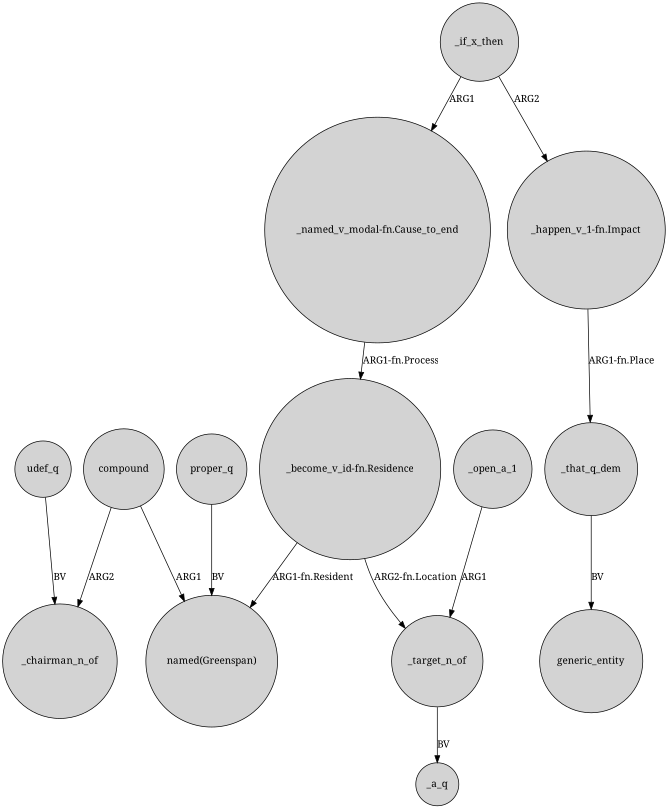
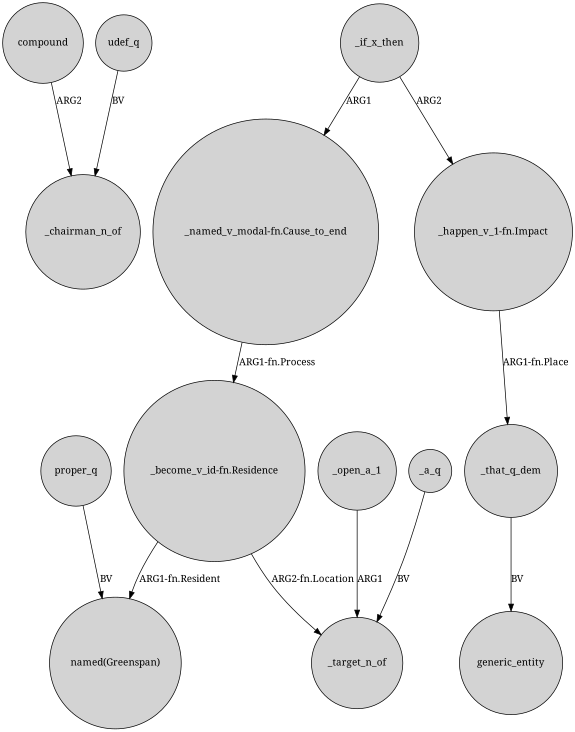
edge "compound" -> "named(Greenspan)": removed, label "ARG1"
edge "_target_n_of" -> "_a_q": reversed
